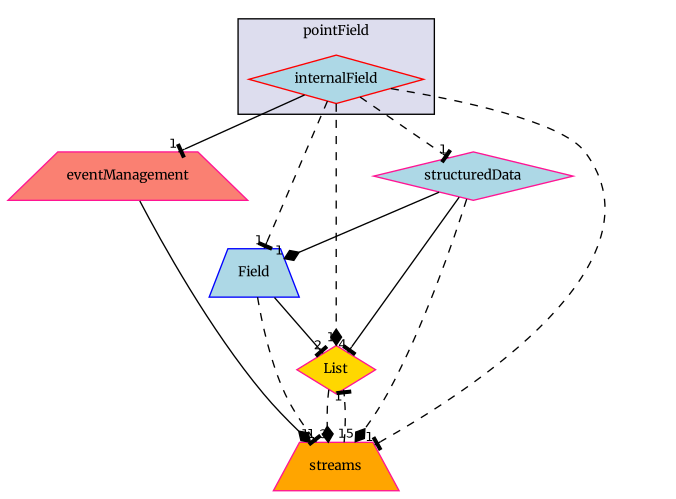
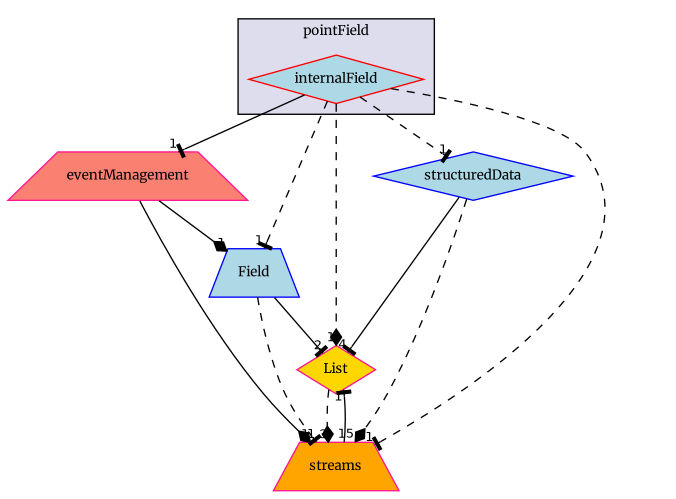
node "structuredData": color deeppink -> blue
edge "structuredData" -> "Field": now "eventManagement" -> "Field"
edge "streams" -> "List": style dashed -> solid
